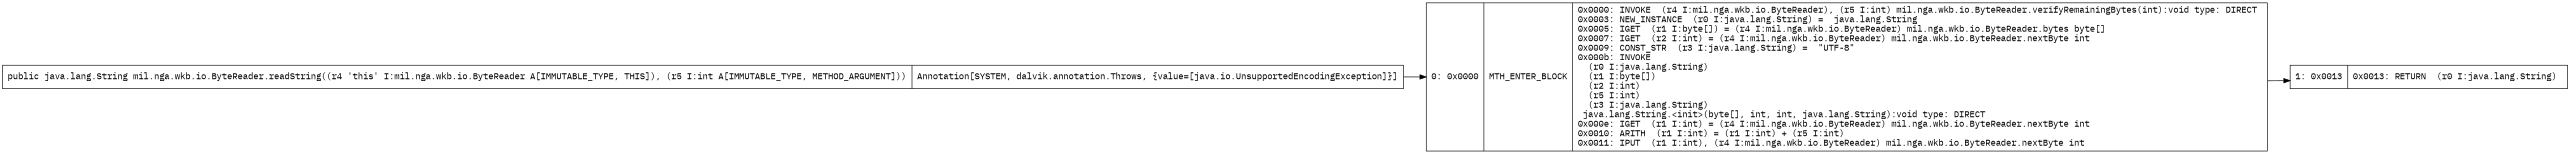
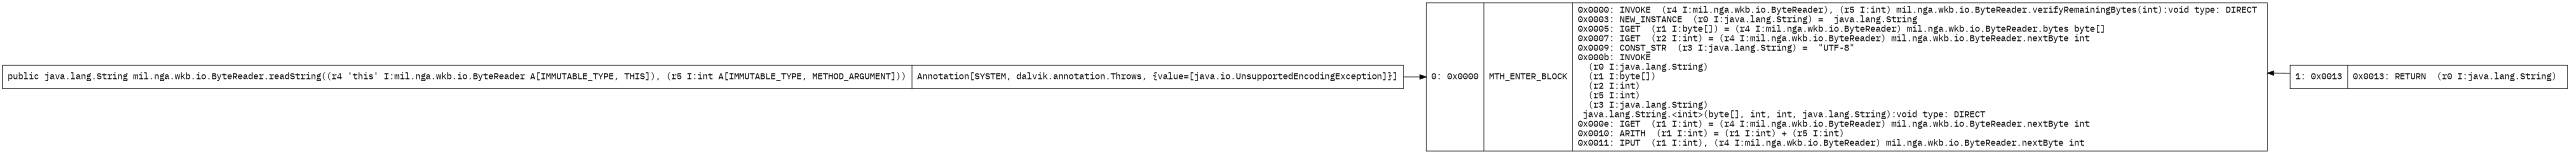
edge "0: 0x0000" -> "1: 0x0013": reversed
